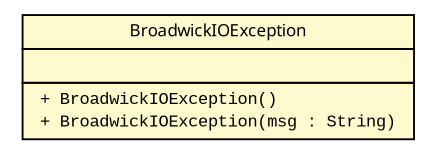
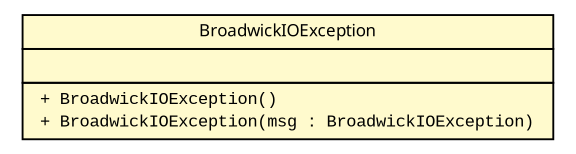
node "BroadwickIOException": text "+ BroadwickIOException(msg : String)" -> "+ BroadwickIOException(msg : BroadwickIOException)"
